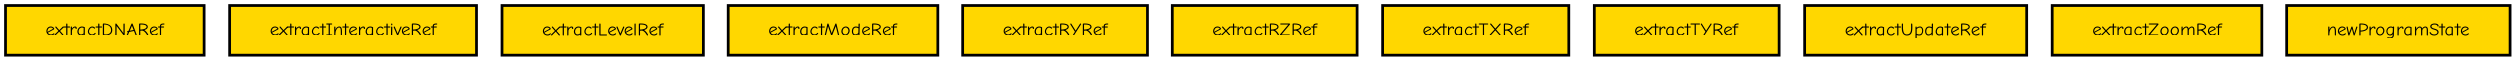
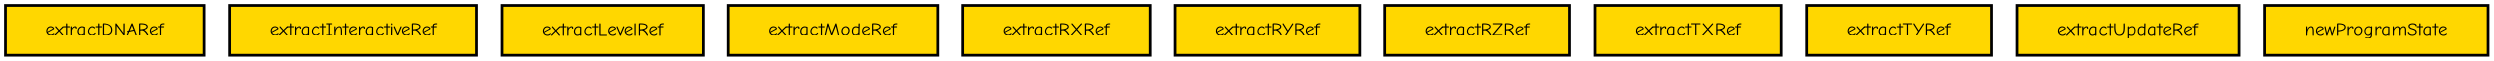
node "extractRXRef": added
node "extractZoomRef": removed
